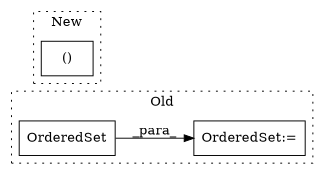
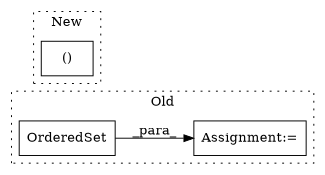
node "OrderedSet:=": label "OrderedSet:=" -> "Assignment:="
